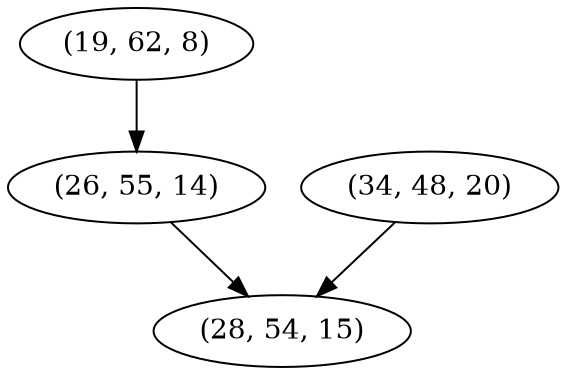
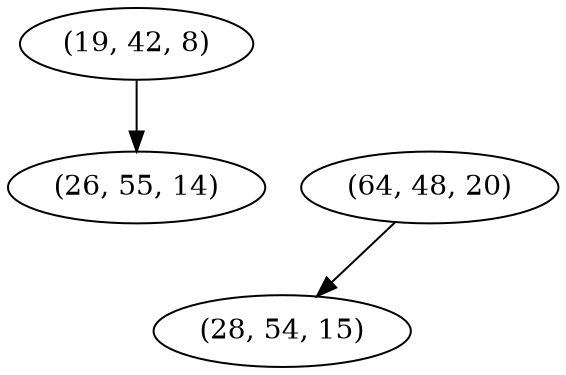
node "(19, 62, 8)": label "(19, 62, 8)" -> "(19, 42, 8)"
node "(34, 48, 20)": label "(34, 48, 20)" -> "(64, 48, 20)"
edge "(26, 55, 14)" -> "(28, 54, 15)": removed
